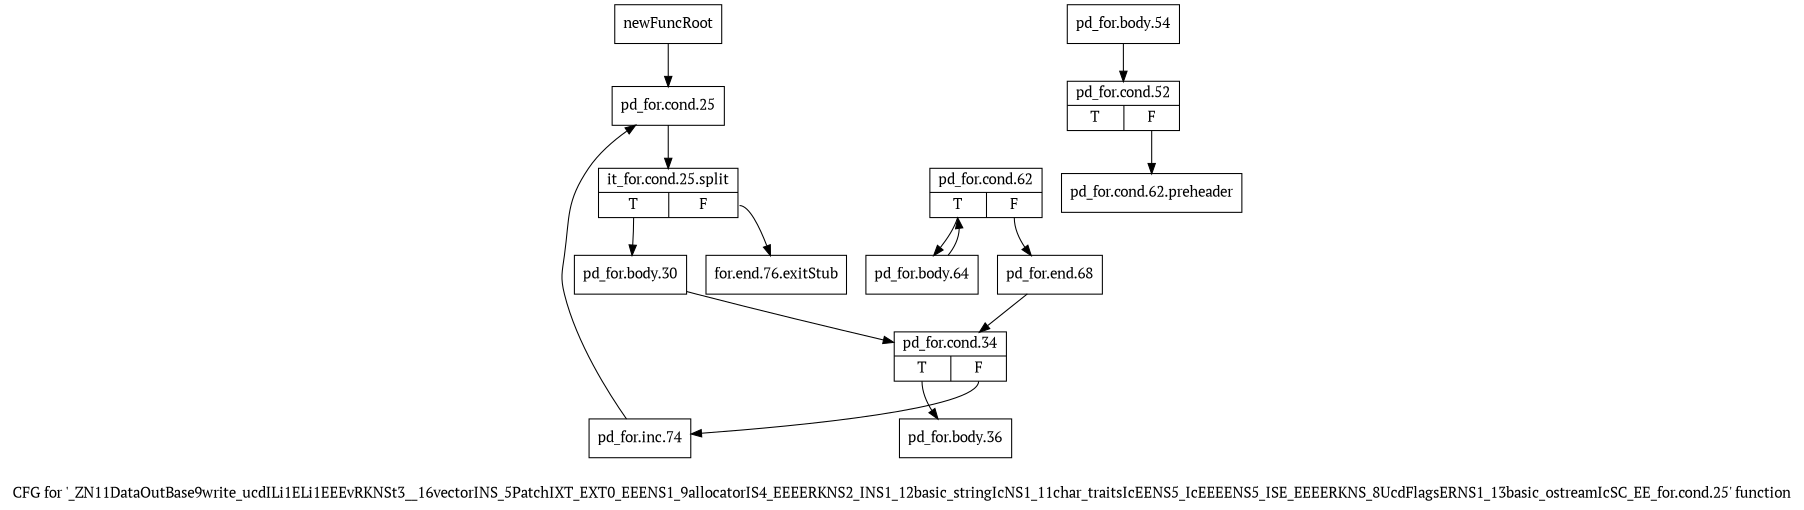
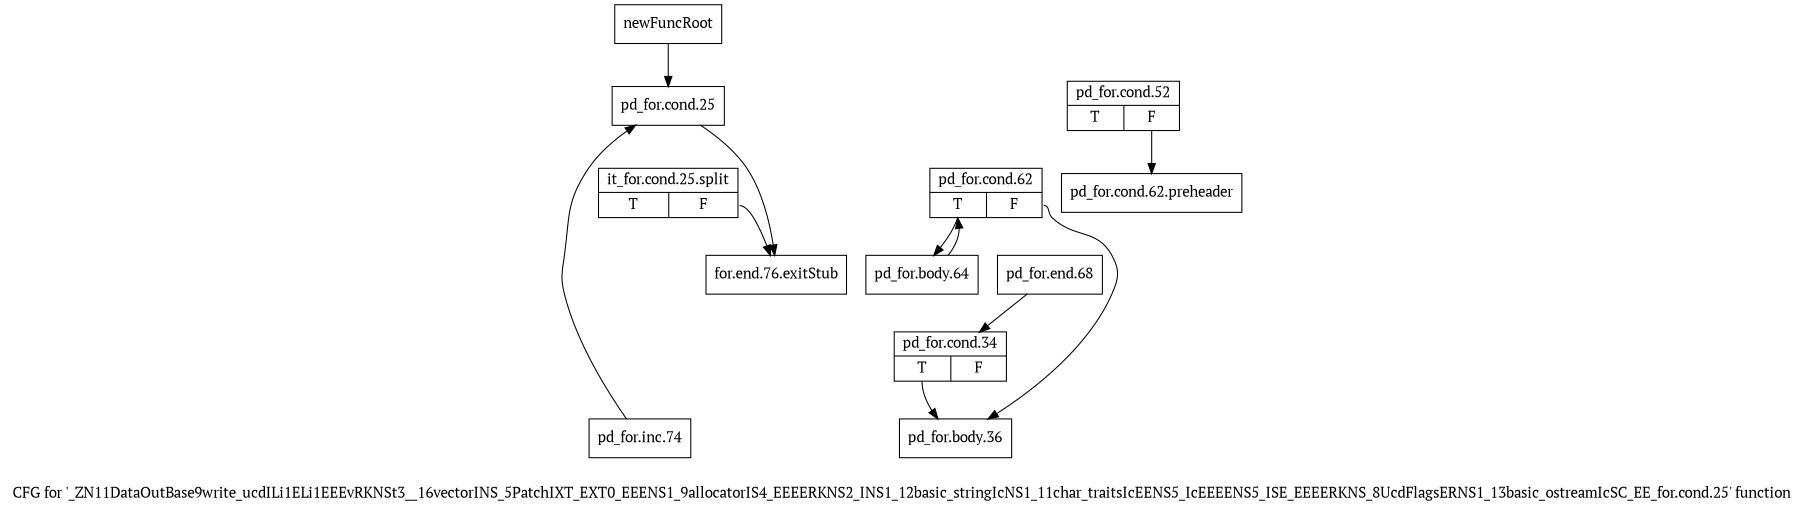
node "pd_for.body.54": removed
edge "pd_for.cond.25" -> "it_for.cond.25.split": now "pd_for.cond.25" -> "for.end.76.exitStub"
edge "pd_for.cond.62" -> "pd_for.end.68": now "pd_for.cond.62" -> "pd_for.body.36"
node "pd_for.body.30": removed
edge "pd_for.cond.34" -> "pd_for.inc.74": removed
